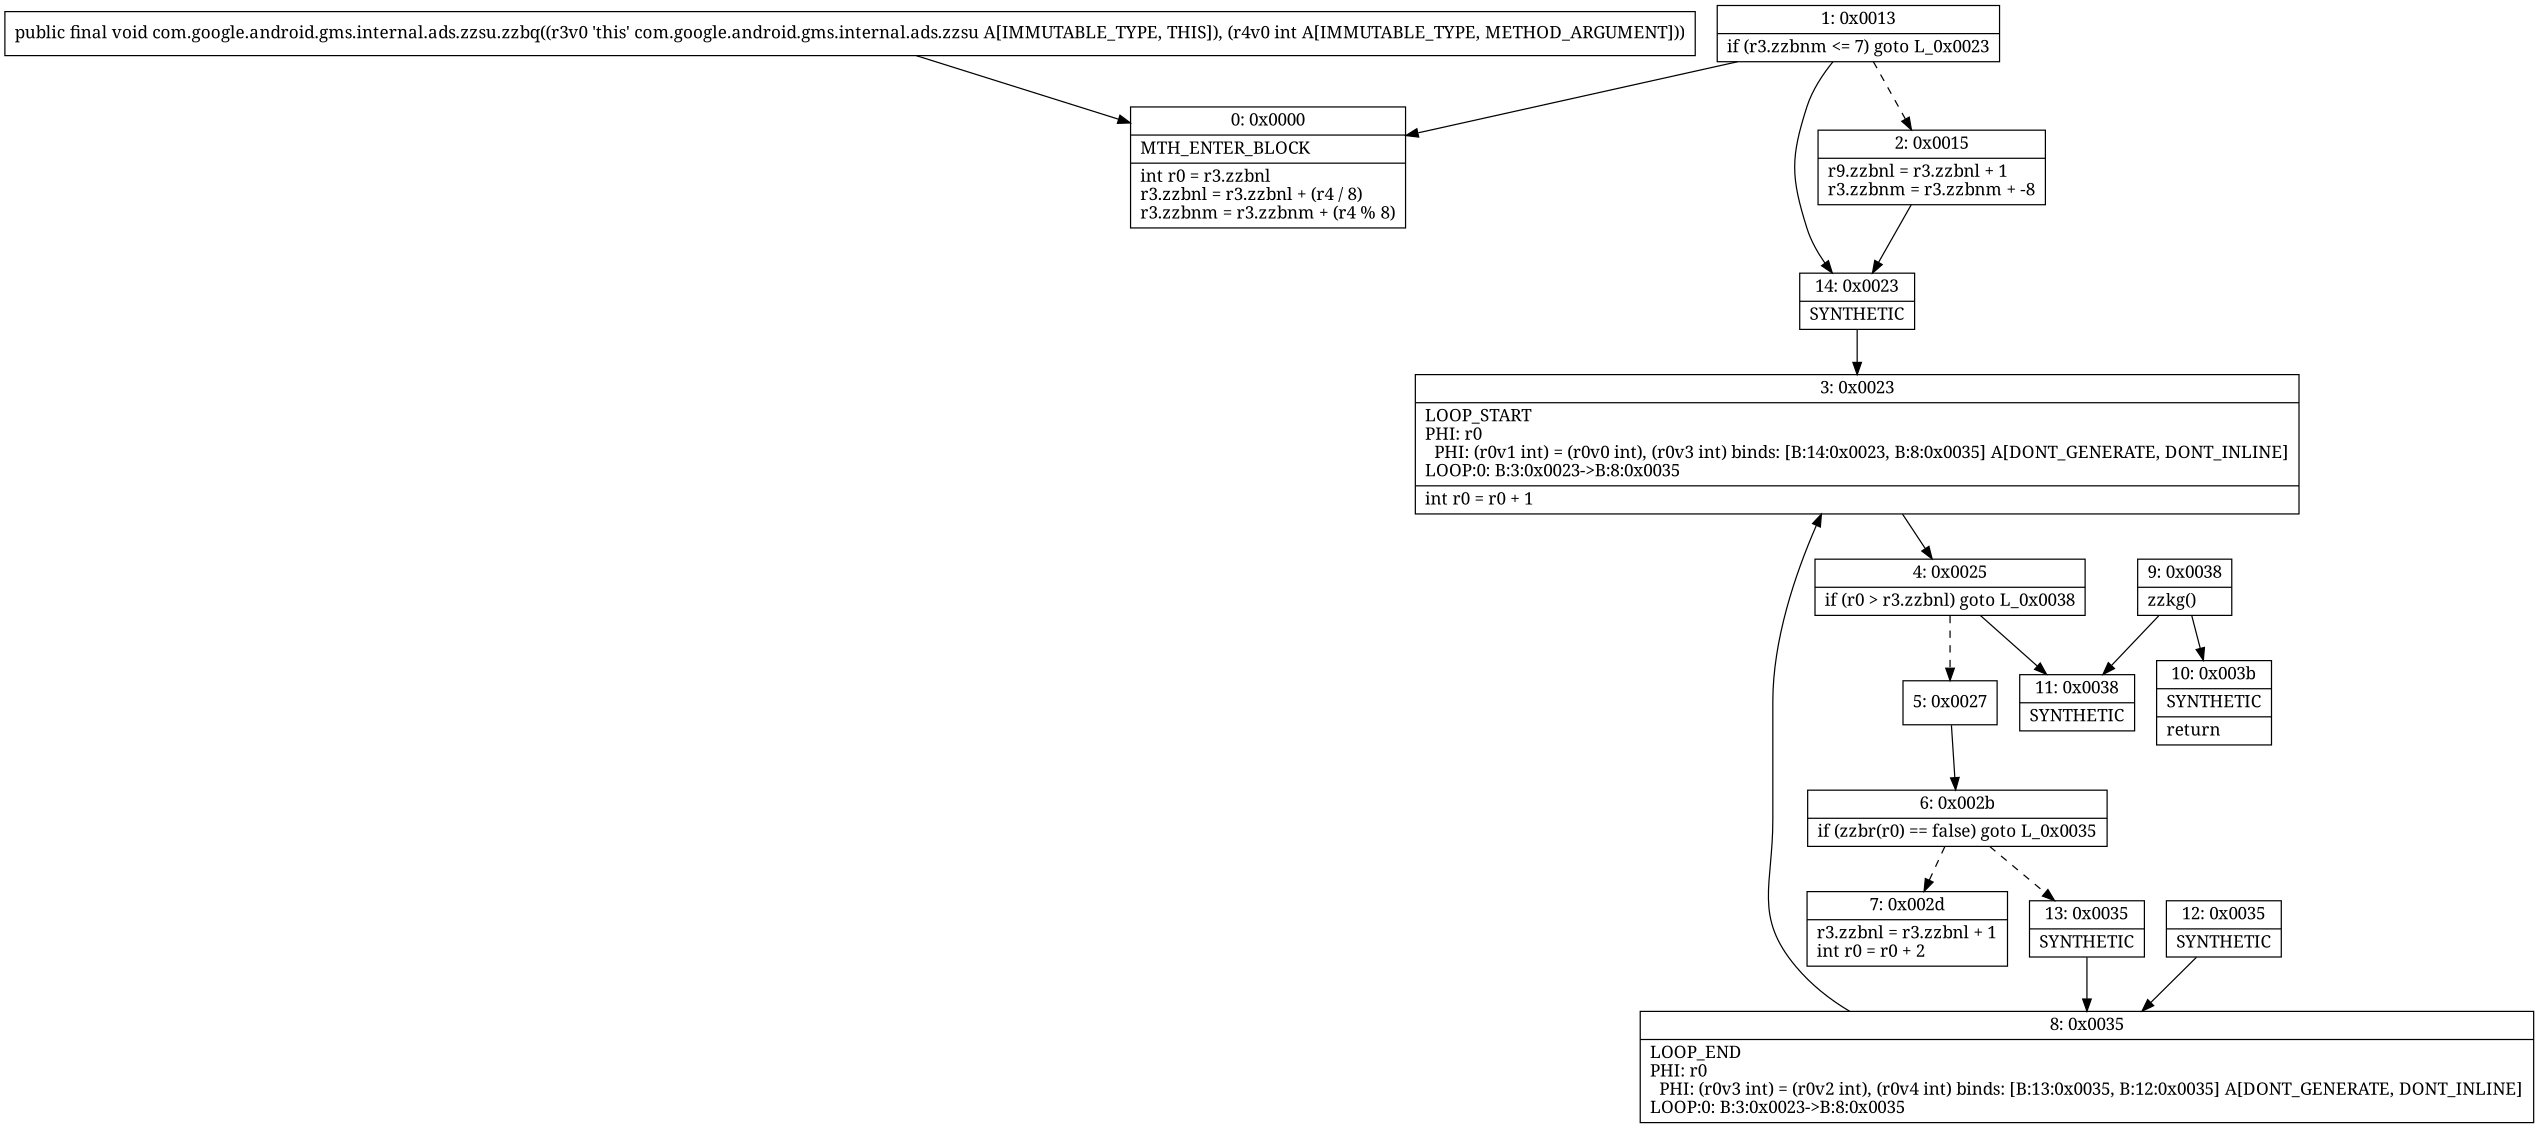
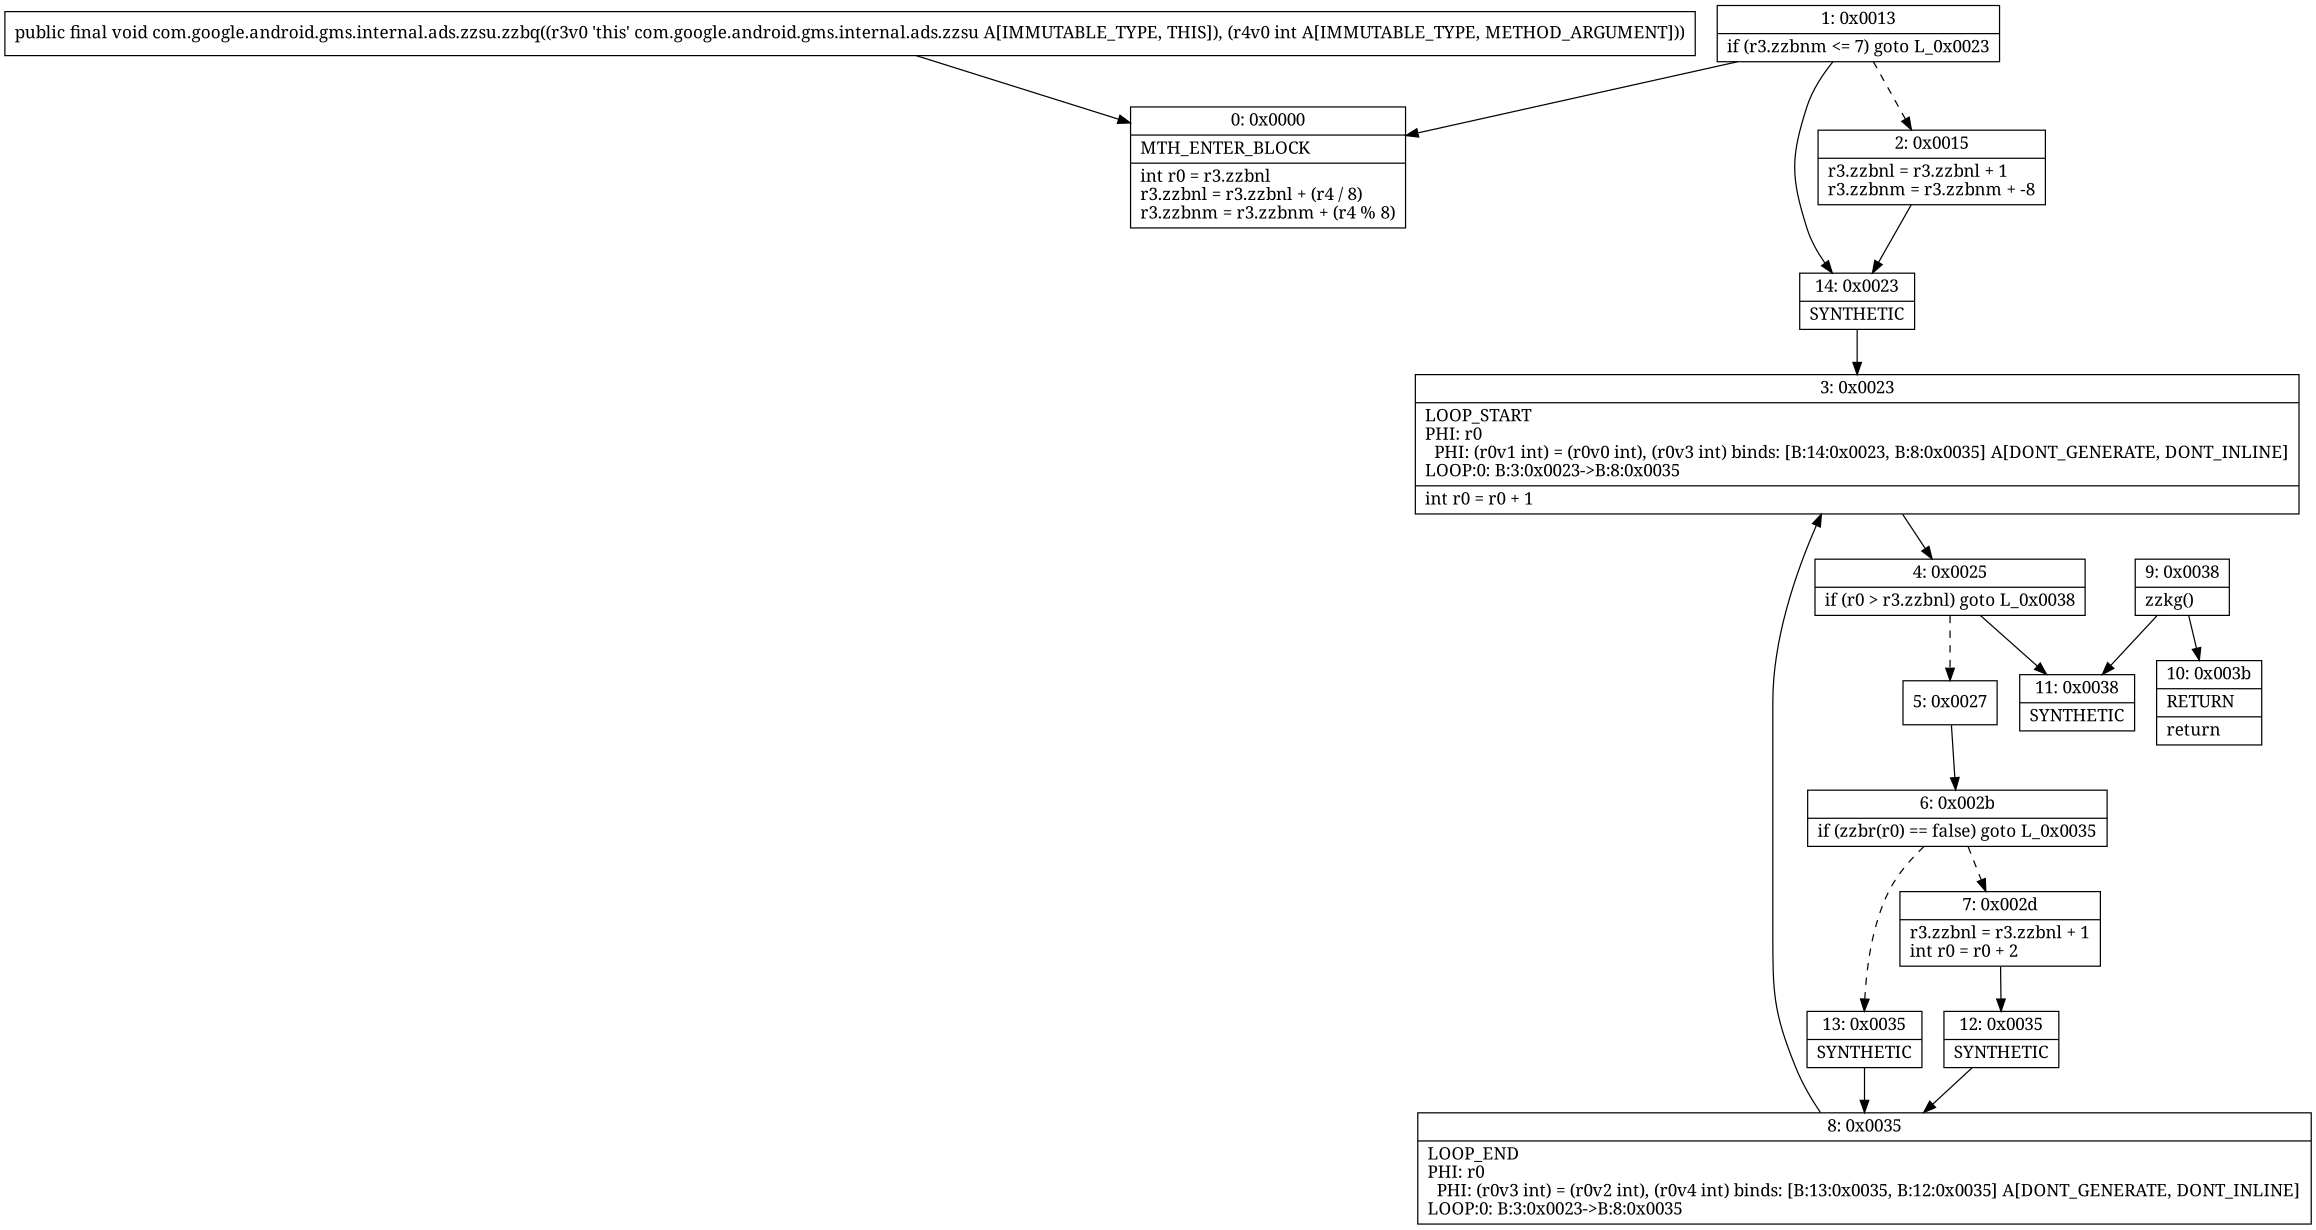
node "2: 0x0015": text "r9.zzbnl = r3.zzbnl + 1" -> "r3.zzbnl = r3.zzbnl + 1"
node "10: 0x003b": text "SYNTHETIC" -> "RETURN"
edge "7: 0x002d" -> "12: 0x0035": added
